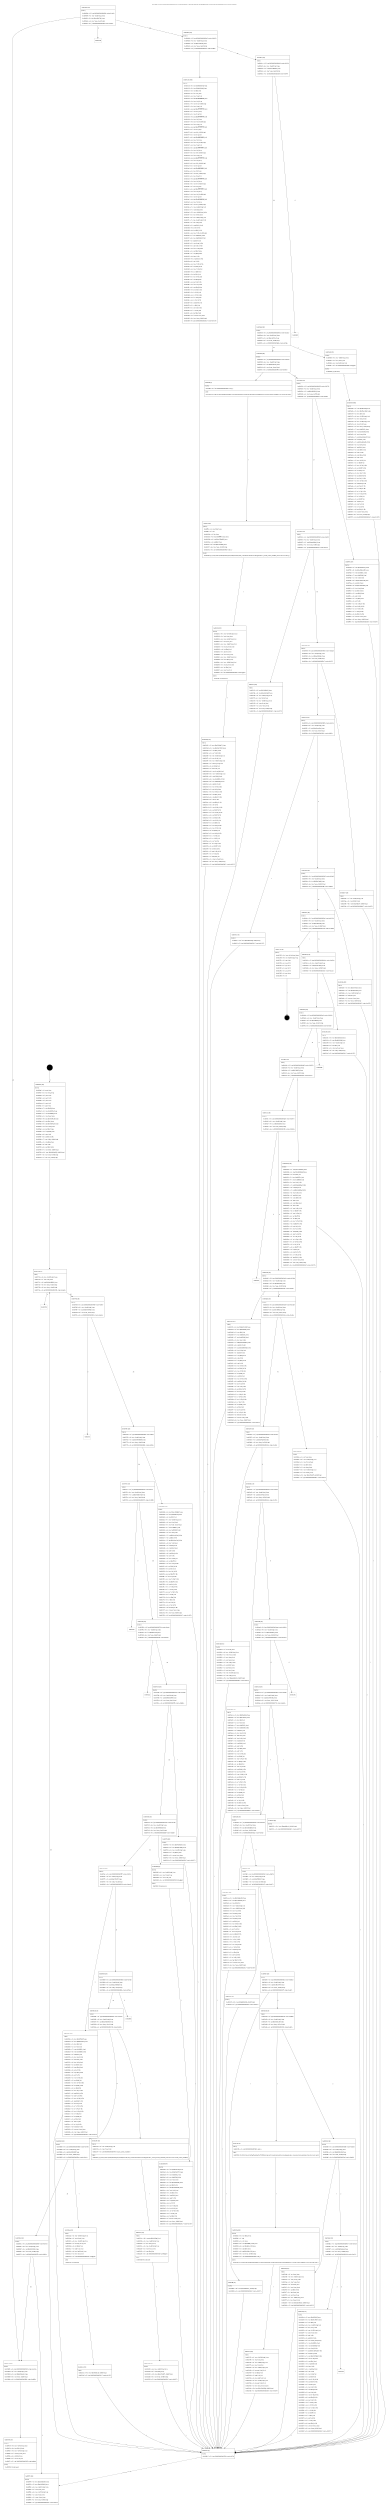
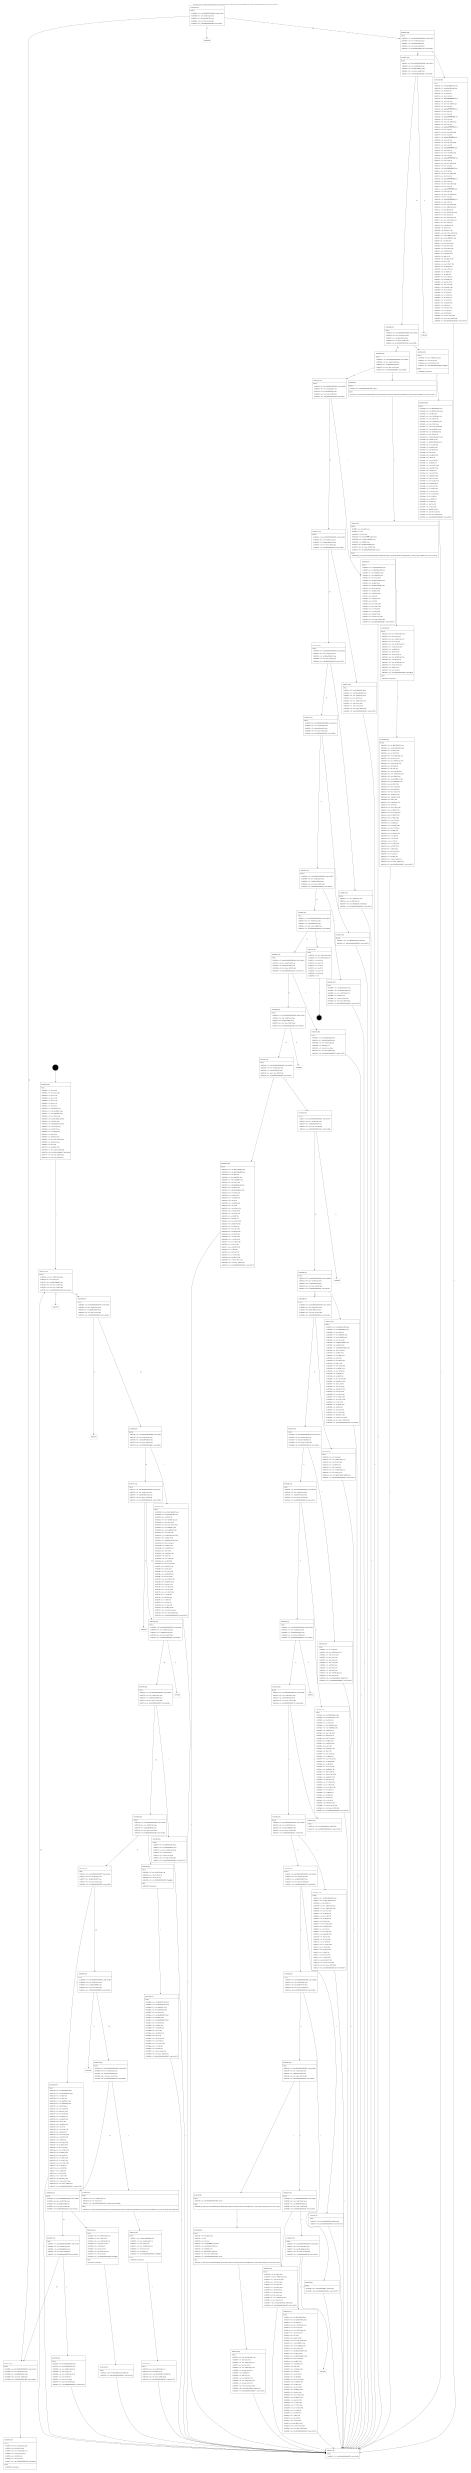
edge "0x4028c7 [5]" -> "0x401f76 [36]": reversed
